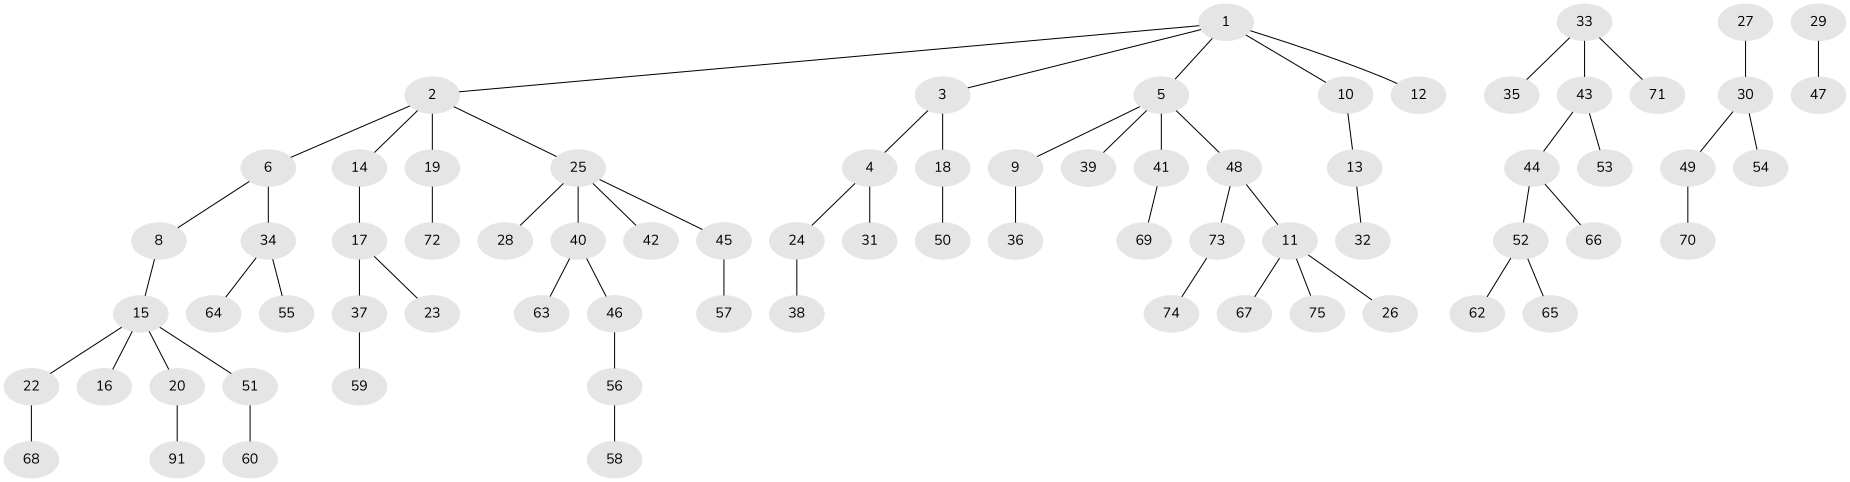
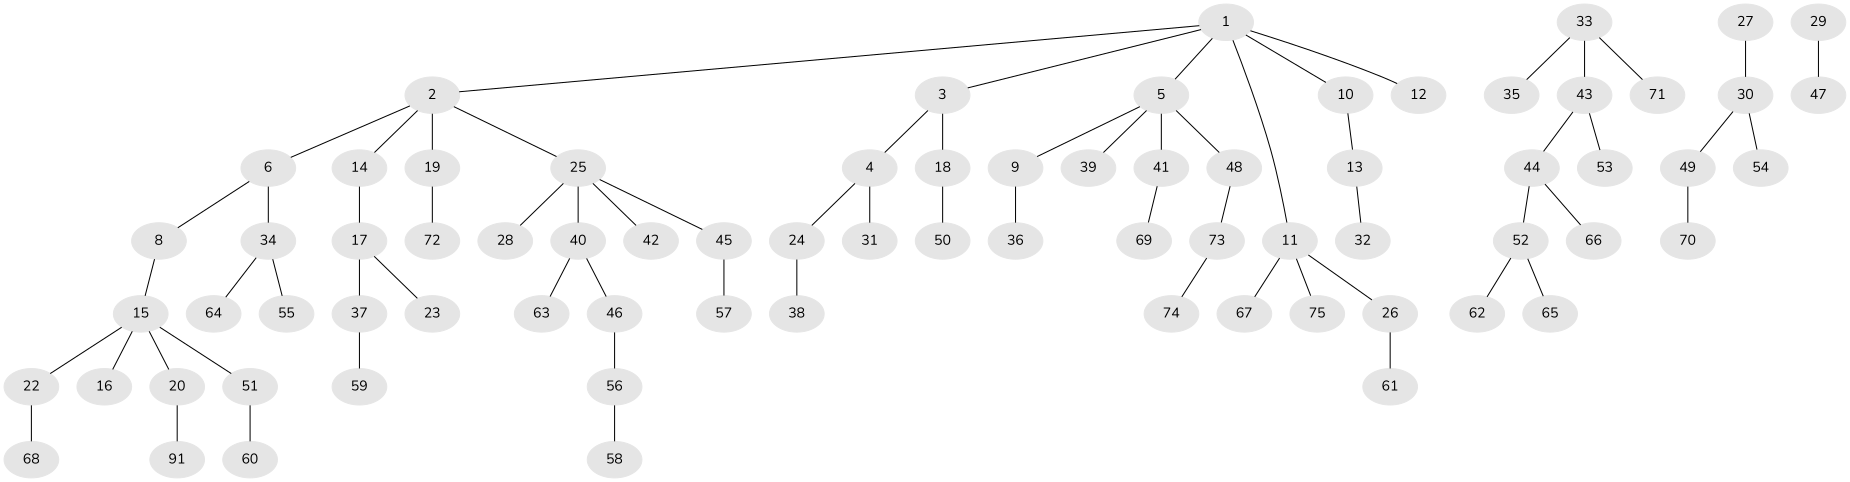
edge "48" -- "11": now "1" -- "11"
node "61": added
